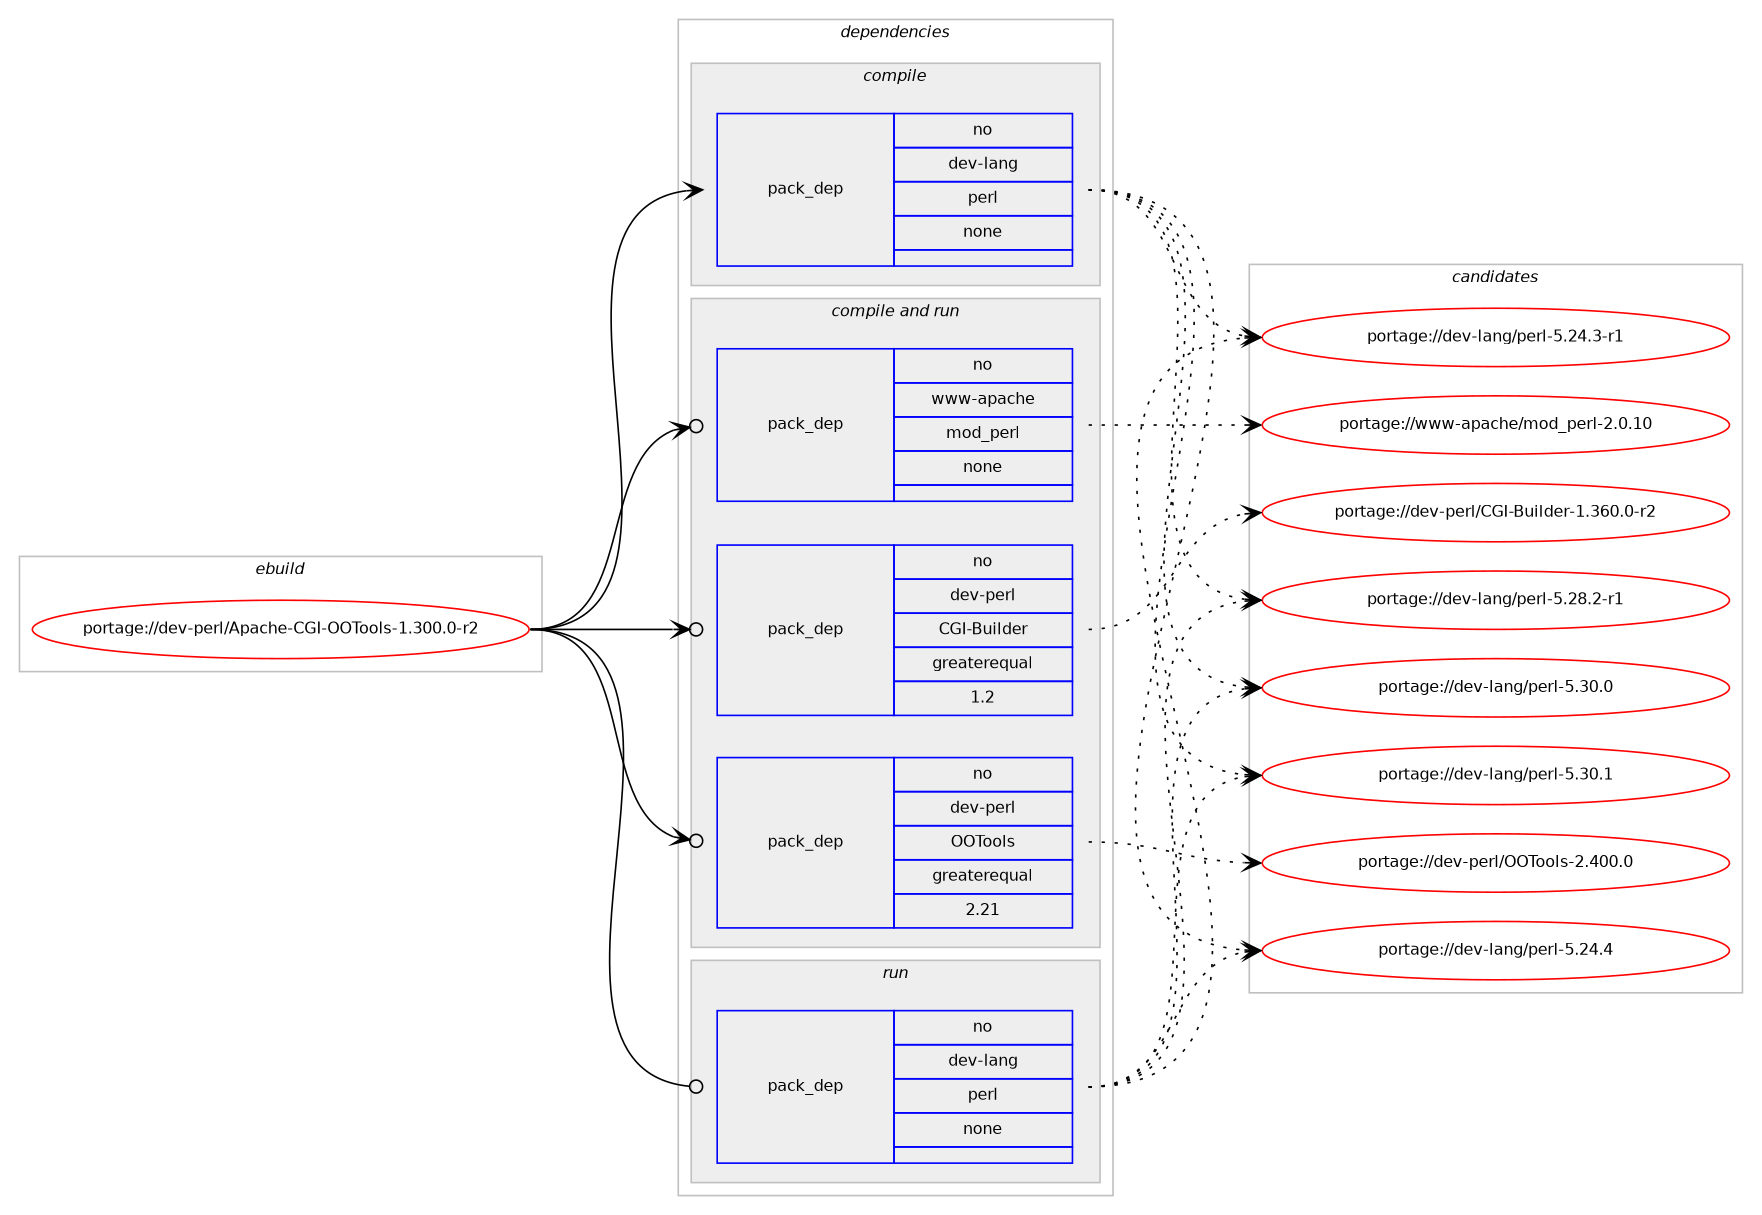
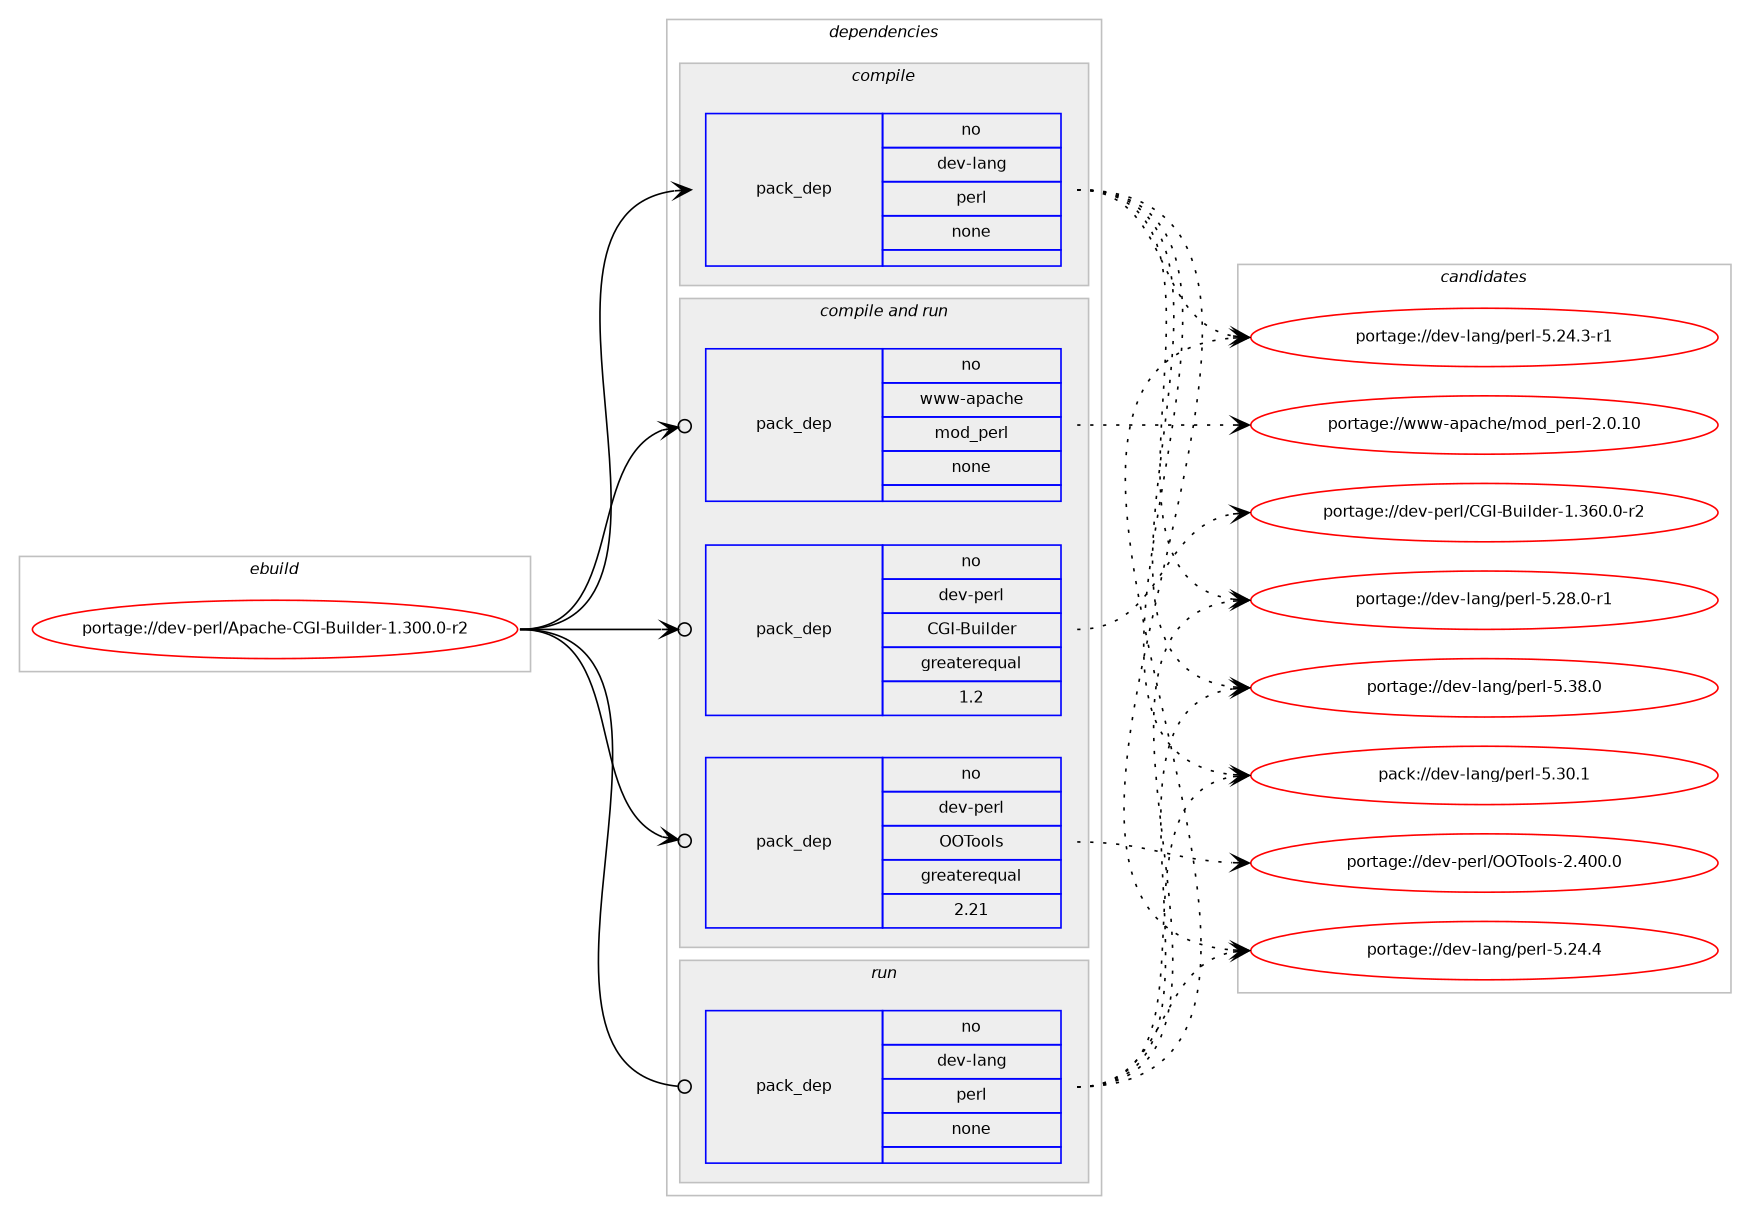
node "portage://dev-lang/perl-5.28.2-r1": label "portage://dev-lang/perl-5.28.2-r1" -> "portage://dev-lang/perl-5.28.0-r1"
node "portage://dev-perl/Apache-CGI-OOTools-1.300.0-r2": label "portage://dev-perl/Apache-CGI-OOTools-1.300.0-r2" -> "portage://dev-perl/Apache-CGI-Builder-1.300.0-r2"
node "portage://dev-lang/perl-5.30.0": label "portage://dev-lang/perl-5.30.0" -> "portage://dev-lang/perl-5.38.0"
node "portage://dev-lang/perl-5.30.1": label "portage://dev-lang/perl-5.30.1" -> "pack://dev-lang/perl-5.30.1"
